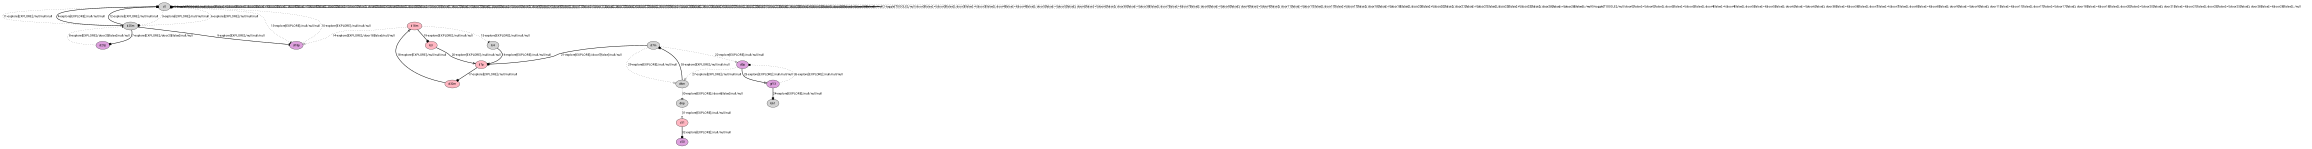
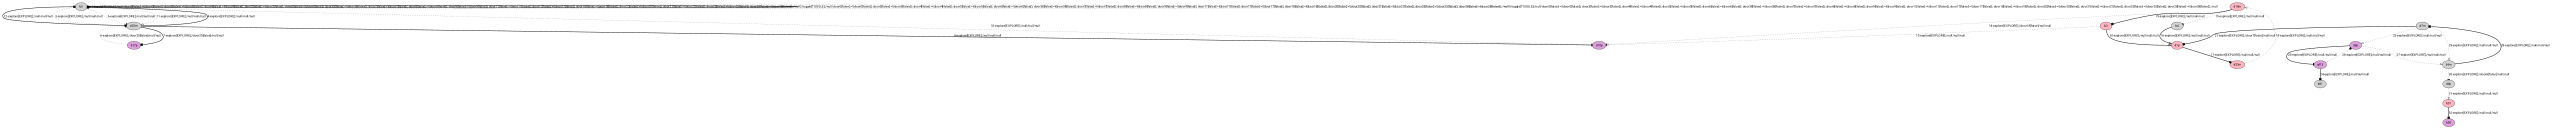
edge "b0" -> "d18p": now "b3" -> "d18p"
edge "d32m" -> "d18m": style bold -> dotted
edge "d3p" -> "gf13": arrowhead onormal -> tee
